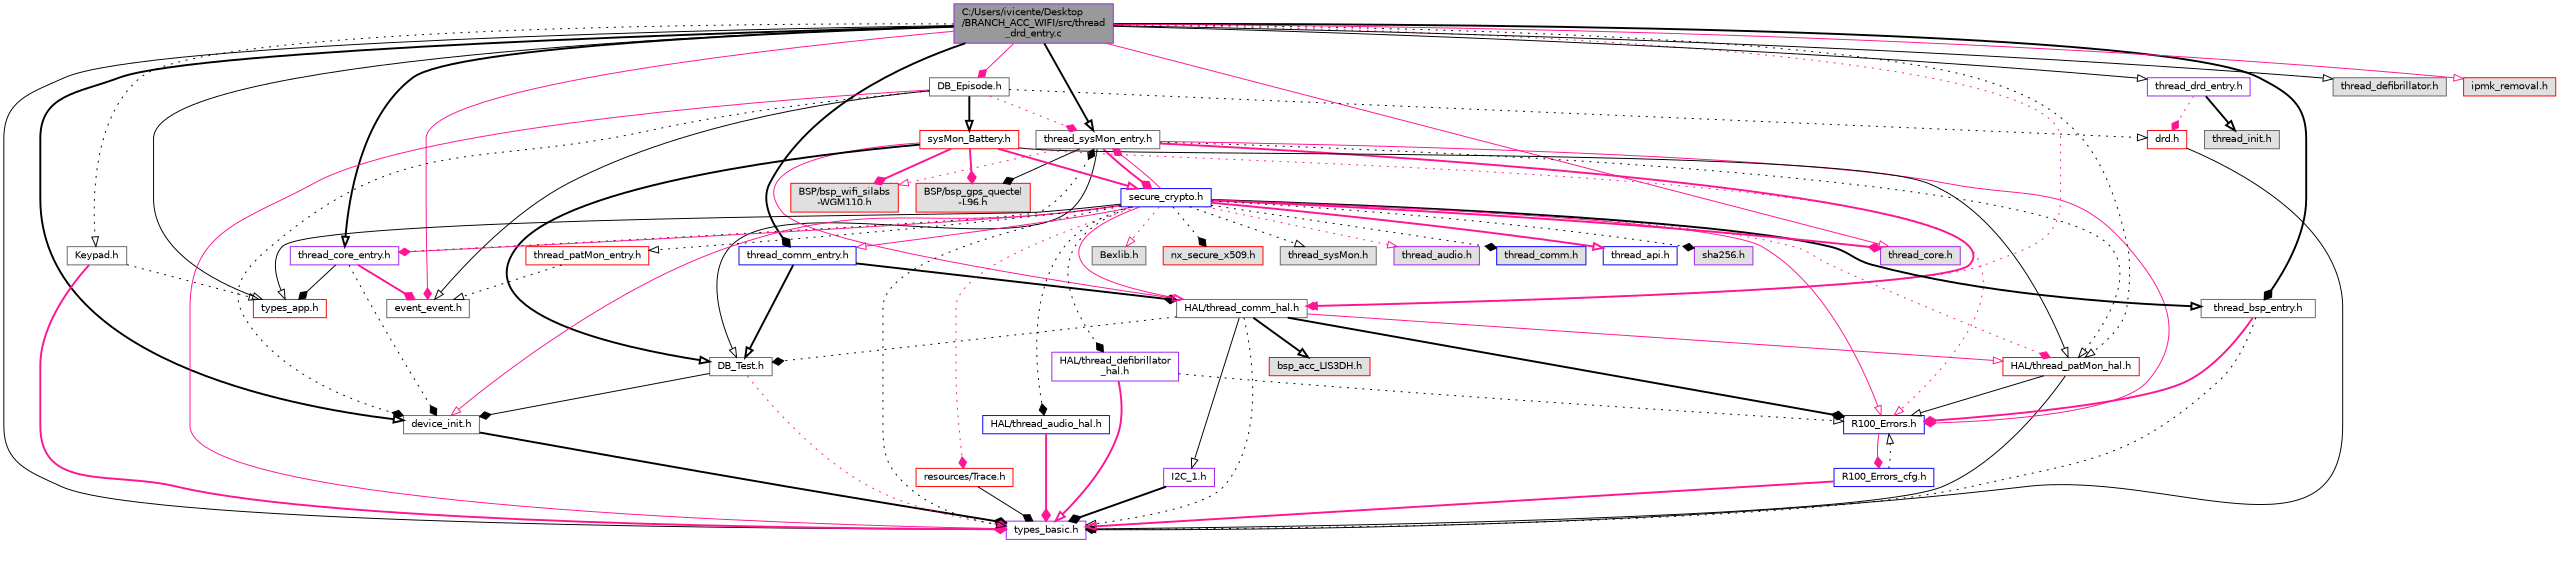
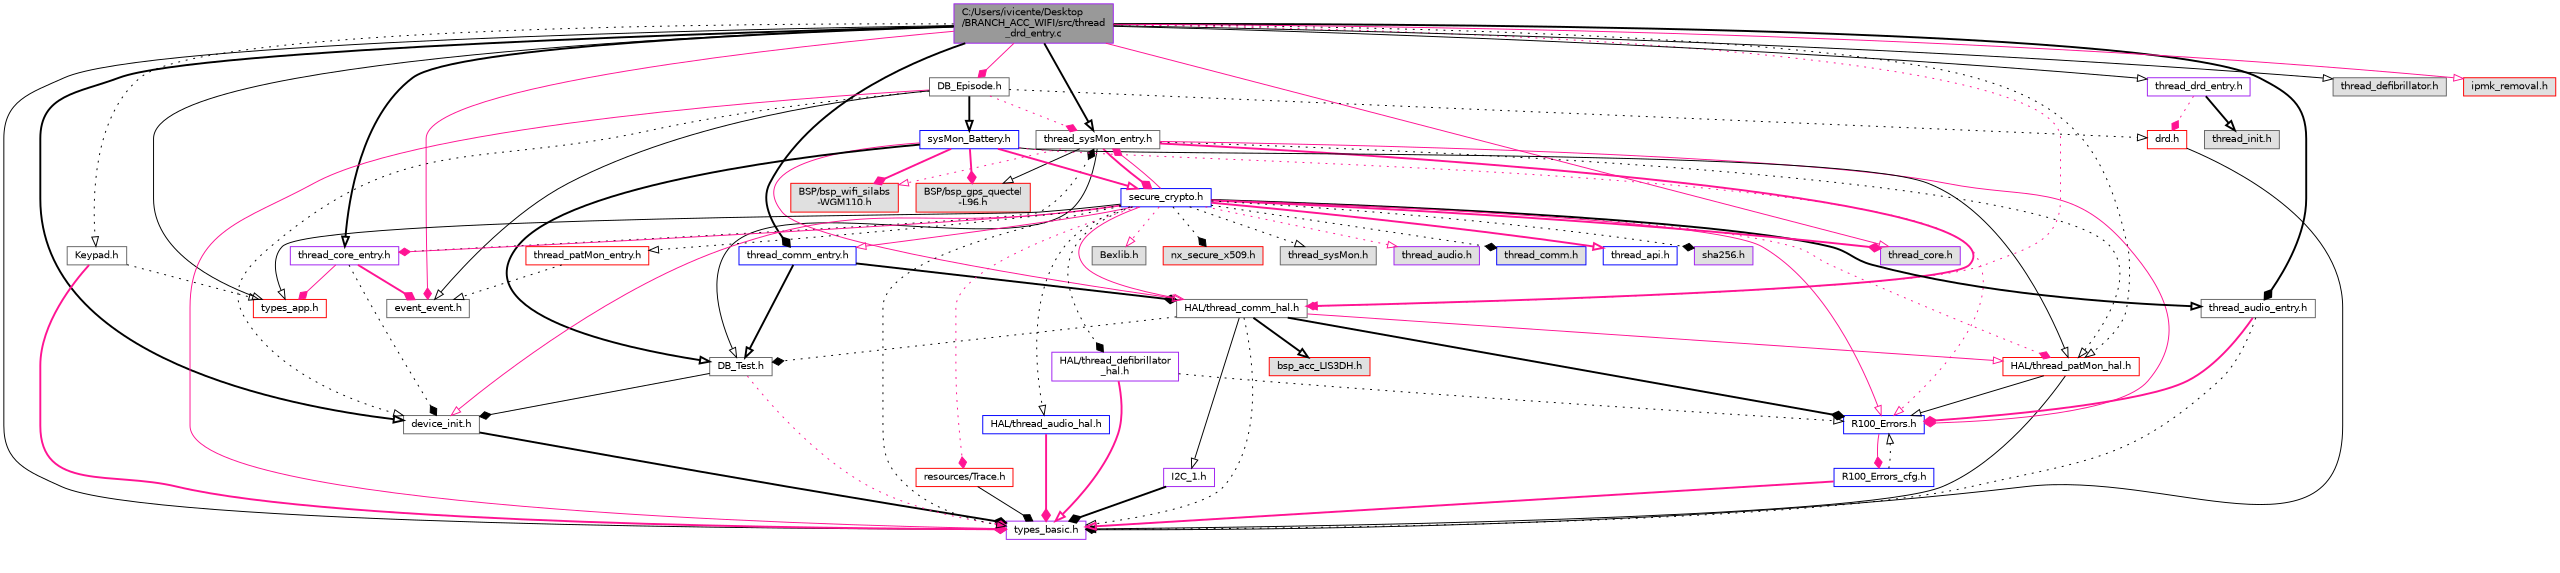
node "sysMon_Battery.h": color red -> blue
edge "DB_Episode.h" -> "device_init.h": arrowhead diamond -> onormal
edge "thread_sysMon_entry.h" -> "BSP/bsp_gps_quectel -L96.h": arrowhead diamond -> onormal
edge "secure_crypto.h" -> "HAL/thread_audio_hal.h": arrowhead diamond -> onormal
edge "thread_core_entry.h" -> "types_app.h": color black -> deeppink
node "thread_bsp_entry.h": label "thread_bsp_entry.h" -> "thread_audio_entry.h"
